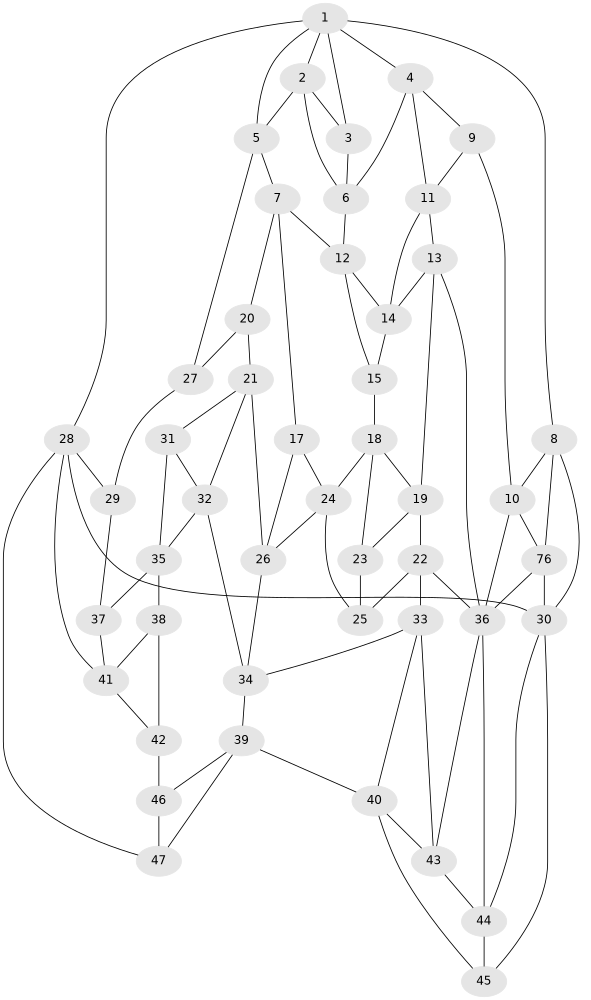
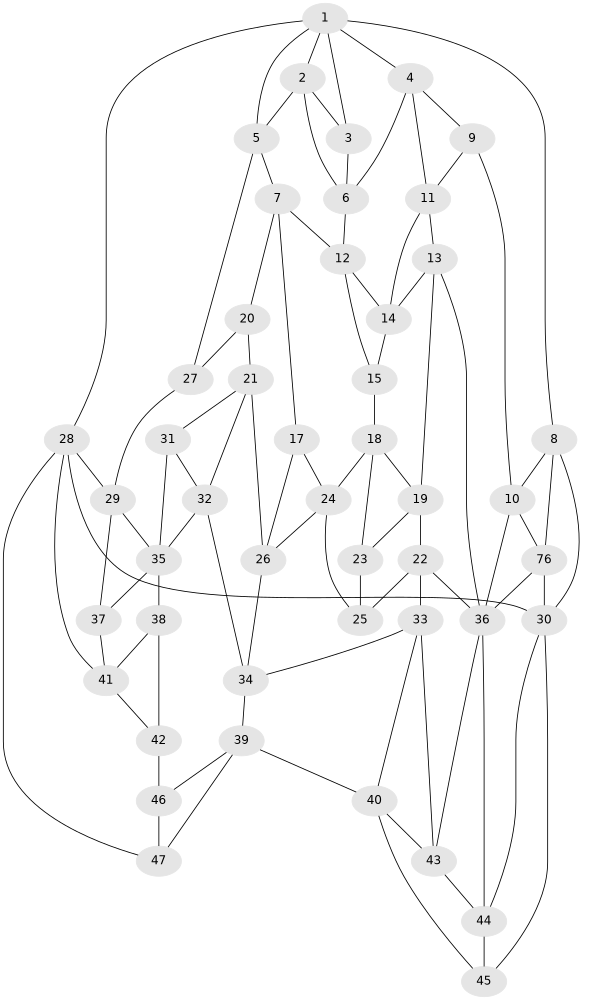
edge "29" -- "35": added
